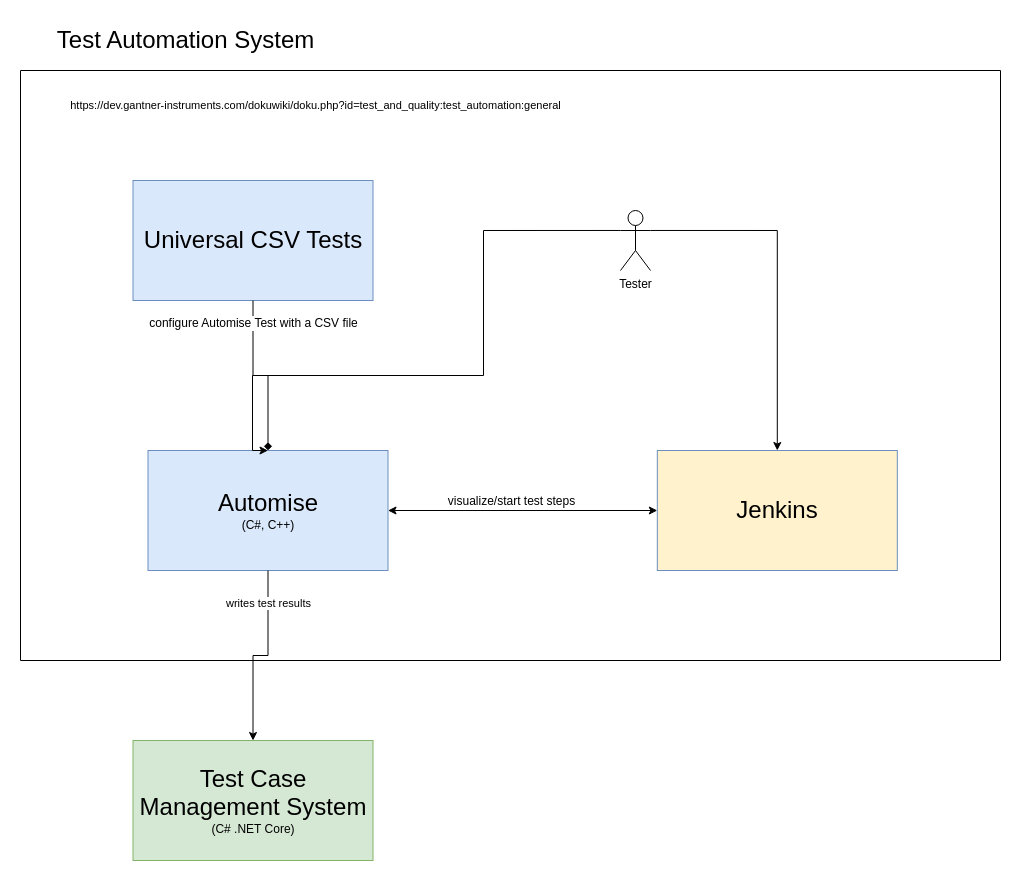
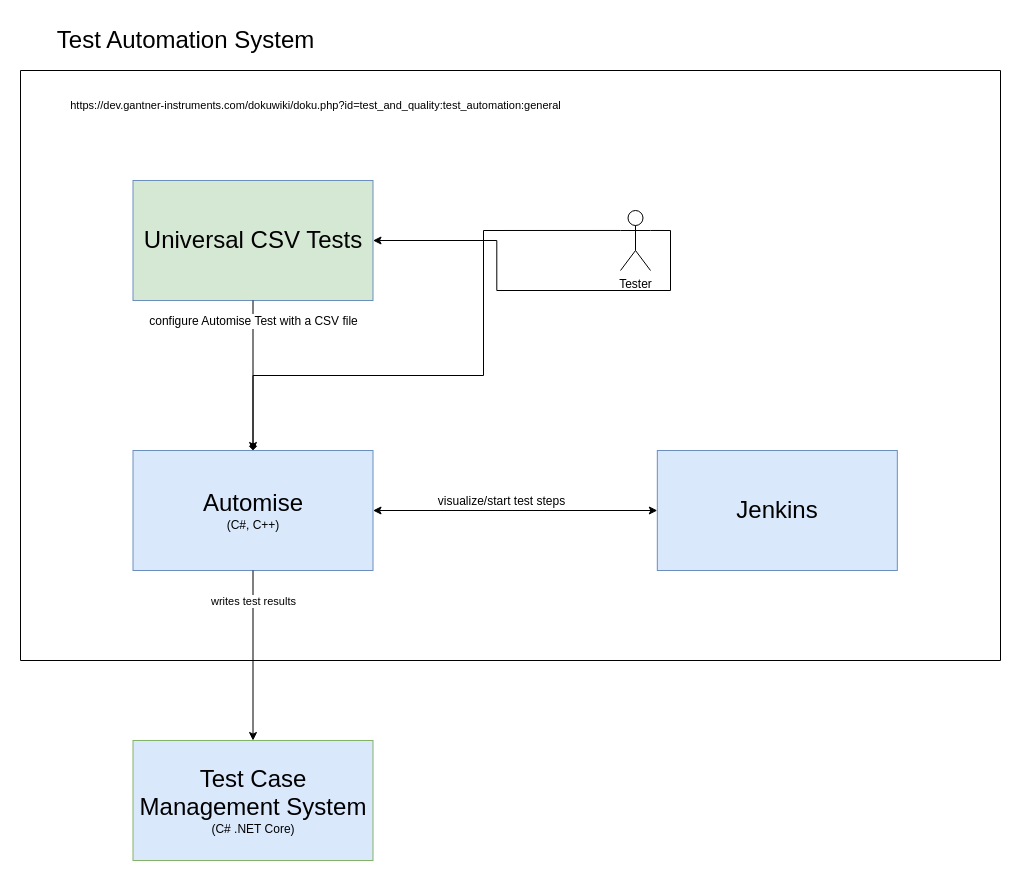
node "Universal CSV Tests": fillcolor #dae8fc -> #d5e8d4
edge "Tester" -> "Jenkins": now "Tester" -> "Universal CSV Tests"
node "Automise (C#, C++)": moved (268, 511) -> (253, 511)
node "Jenkins": fillcolor #fff2cc -> #dae8fc
node "Test Case Management System (C# .NET Core)": fillcolor #d5e8d4 -> #dae8fc
